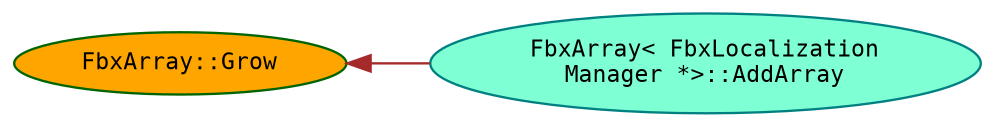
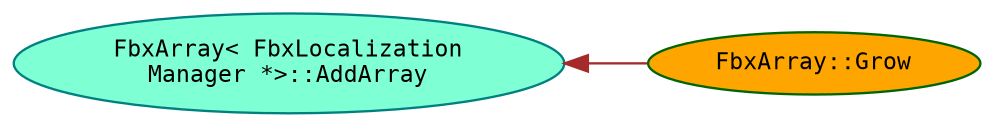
edge "FbxArray< FbxLocalization Manager *>::AddArray" -> "FbxArray::Grow": reversed
